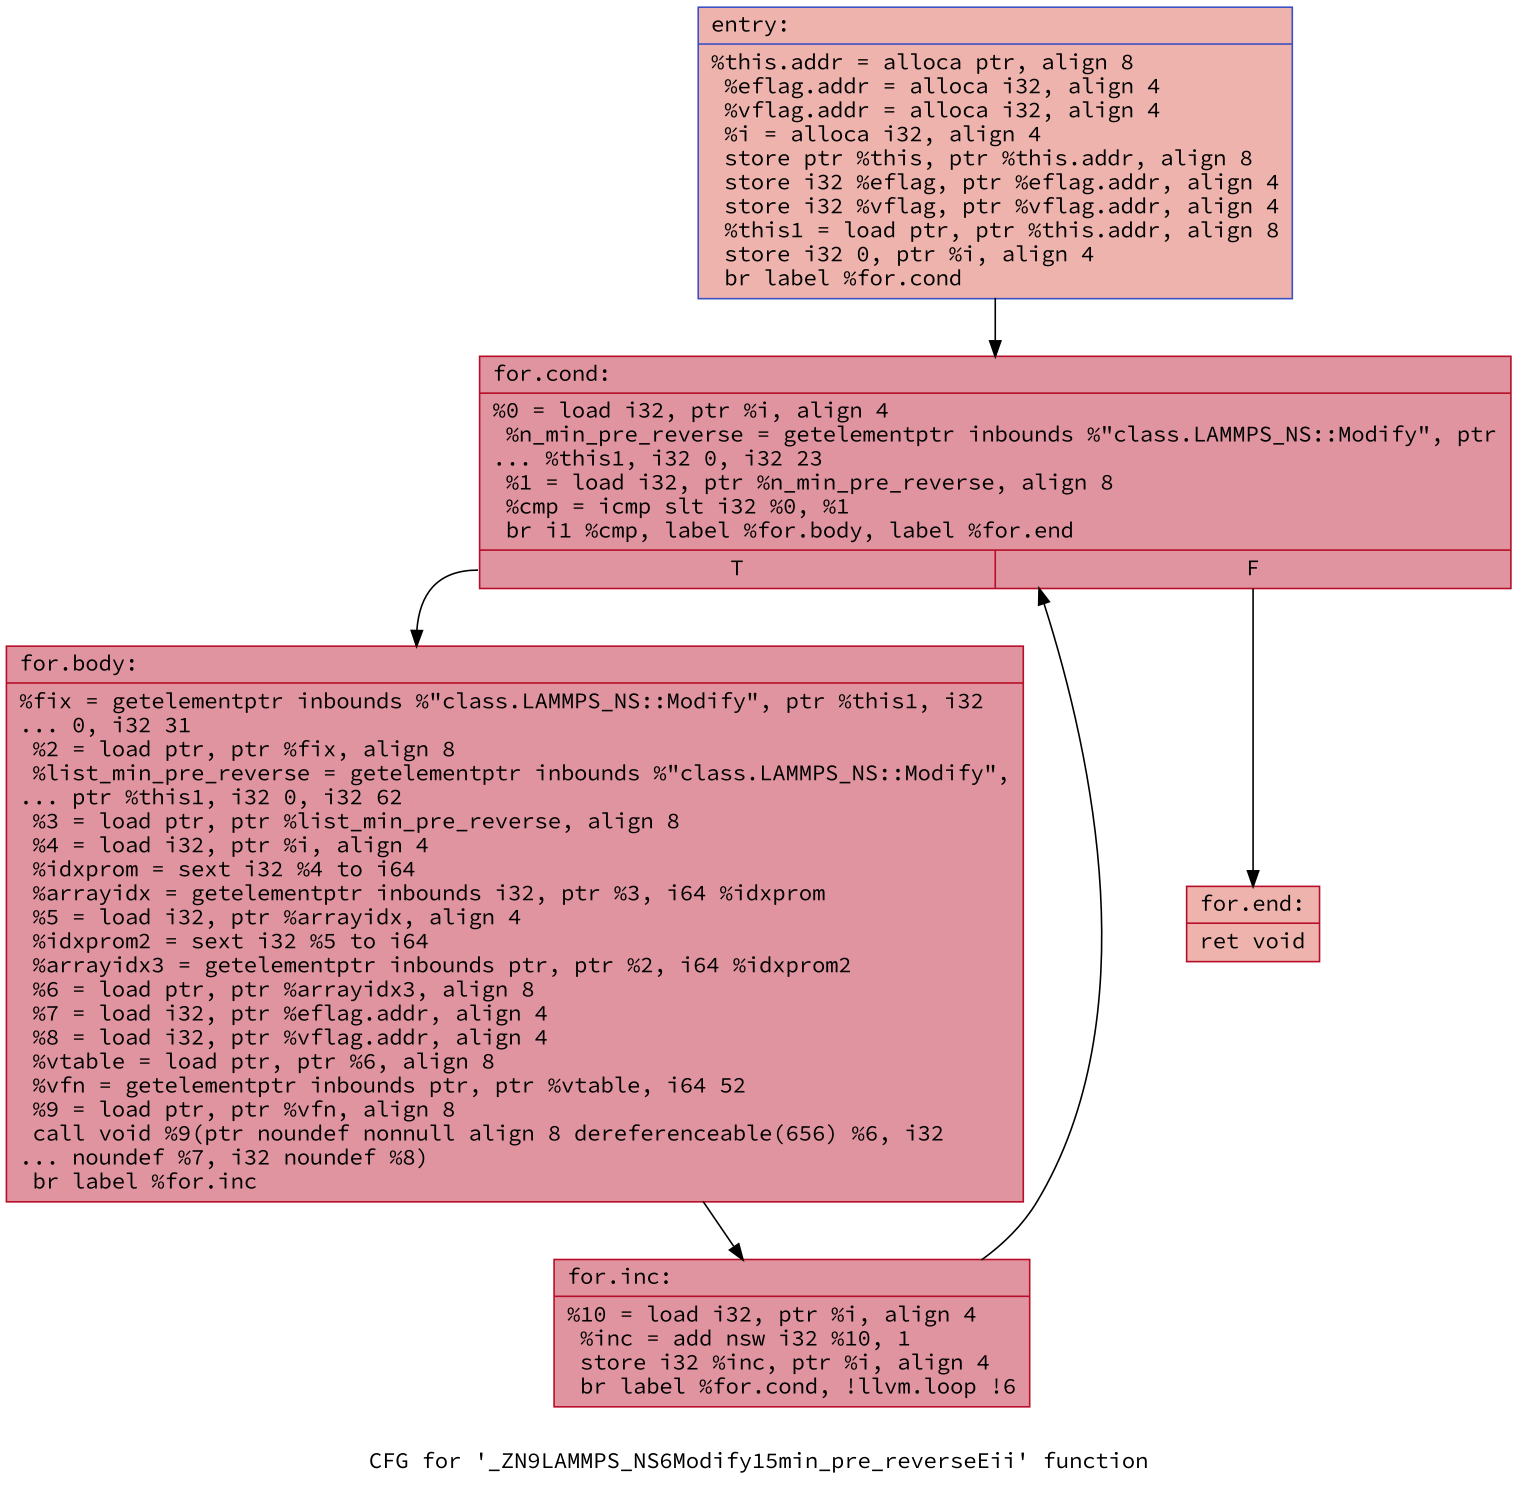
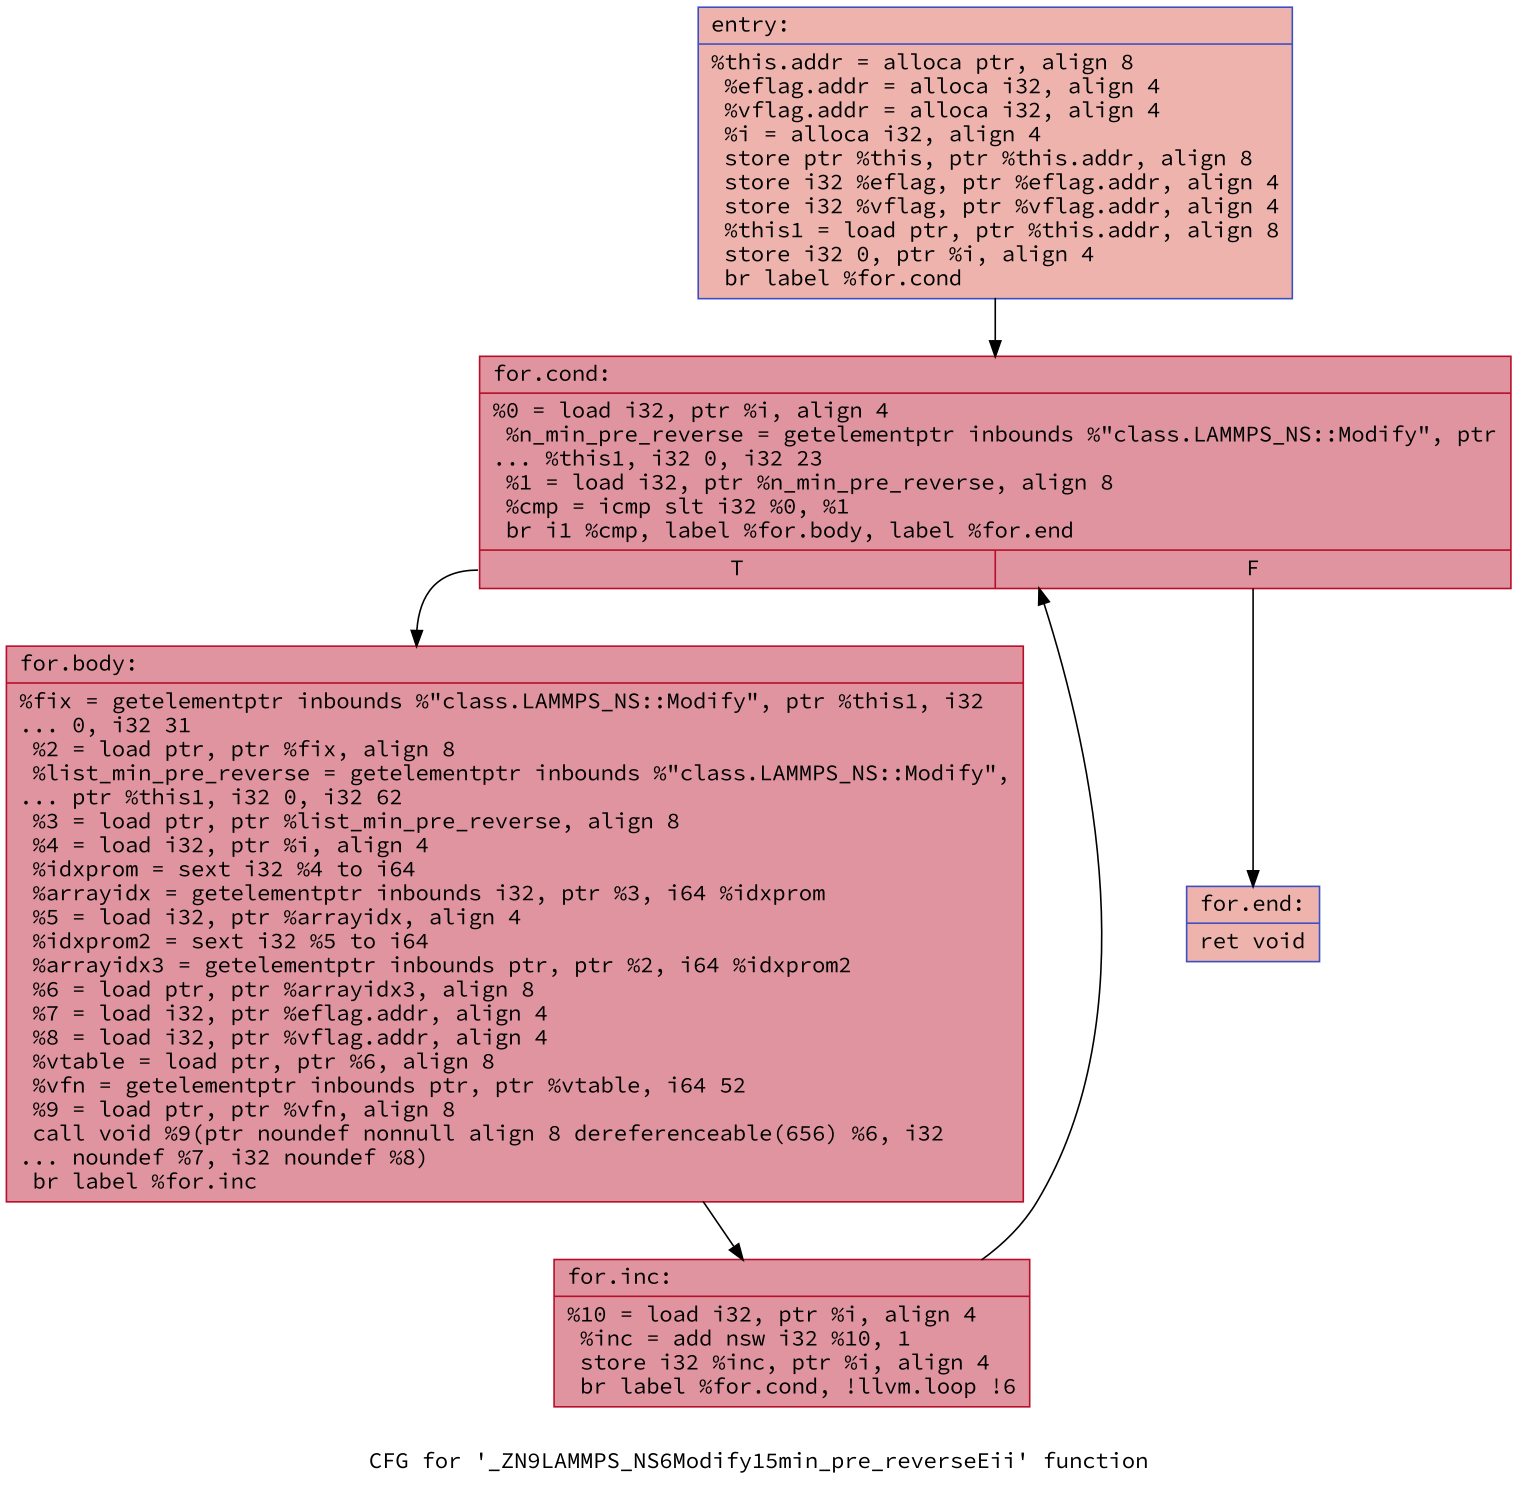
node "for.end:": color #b70d28ff -> #3d50c3ff
